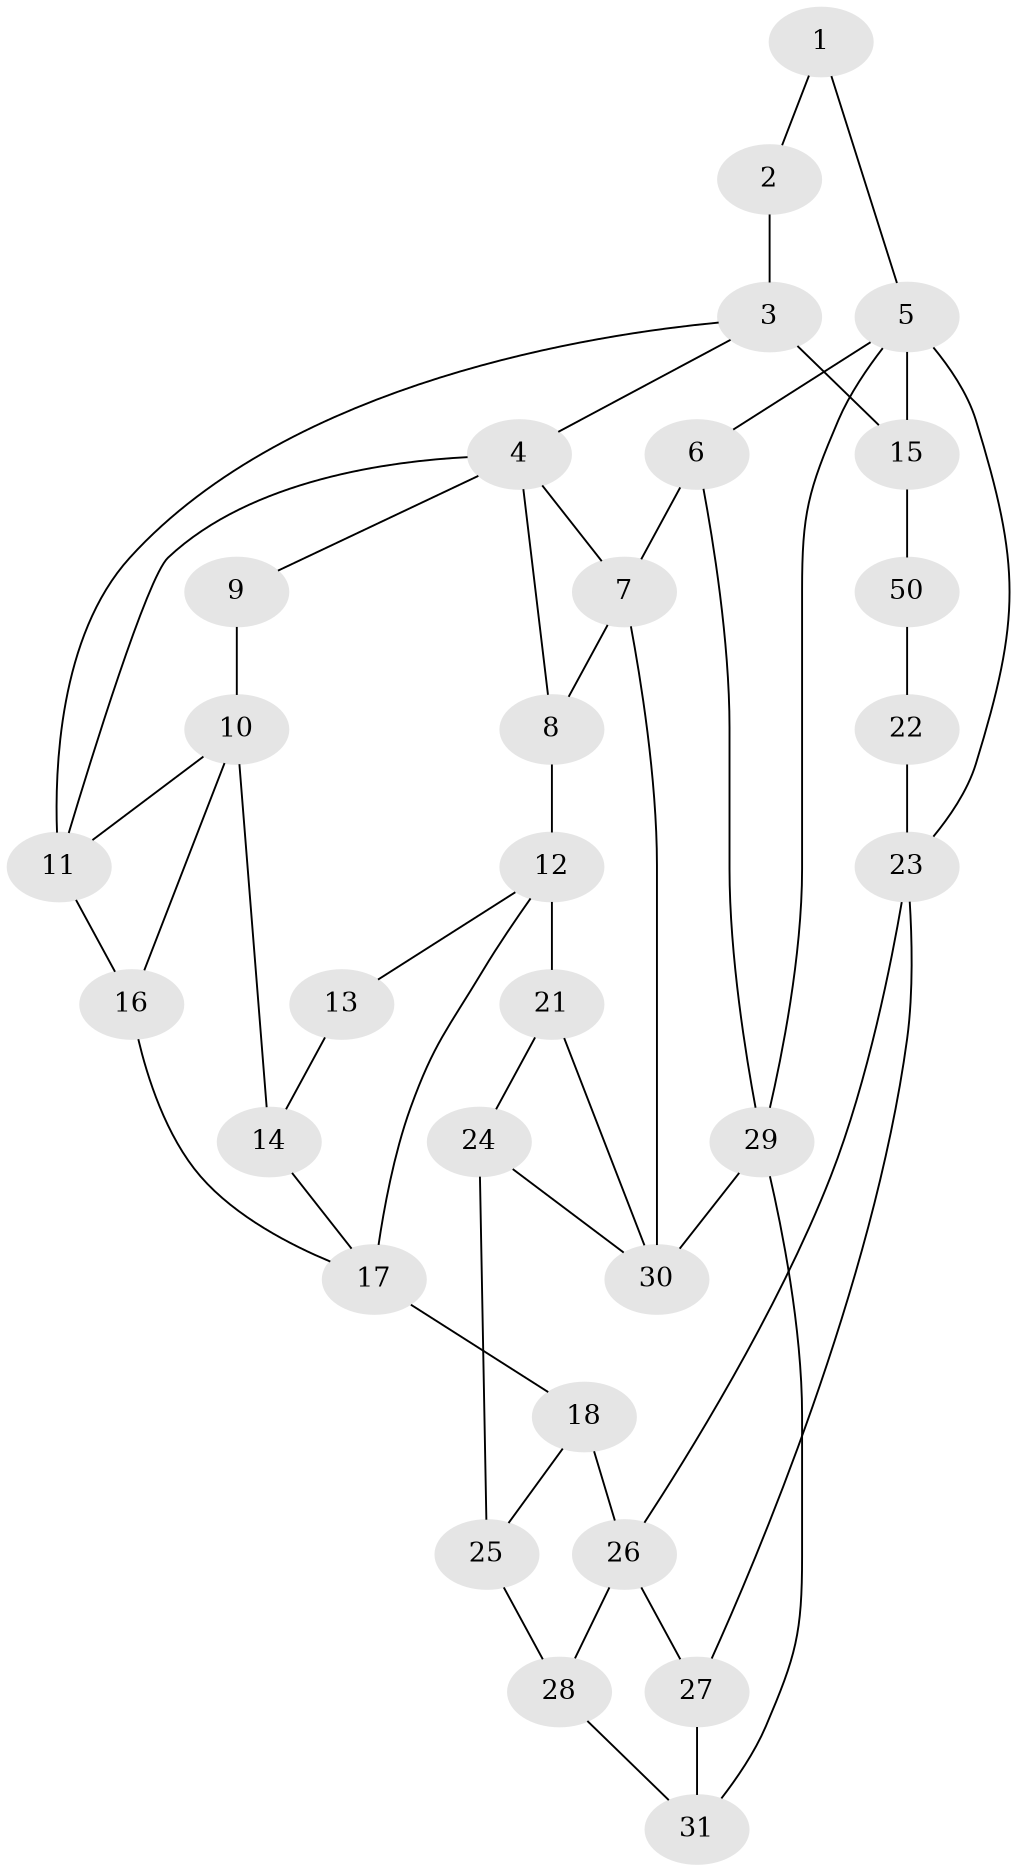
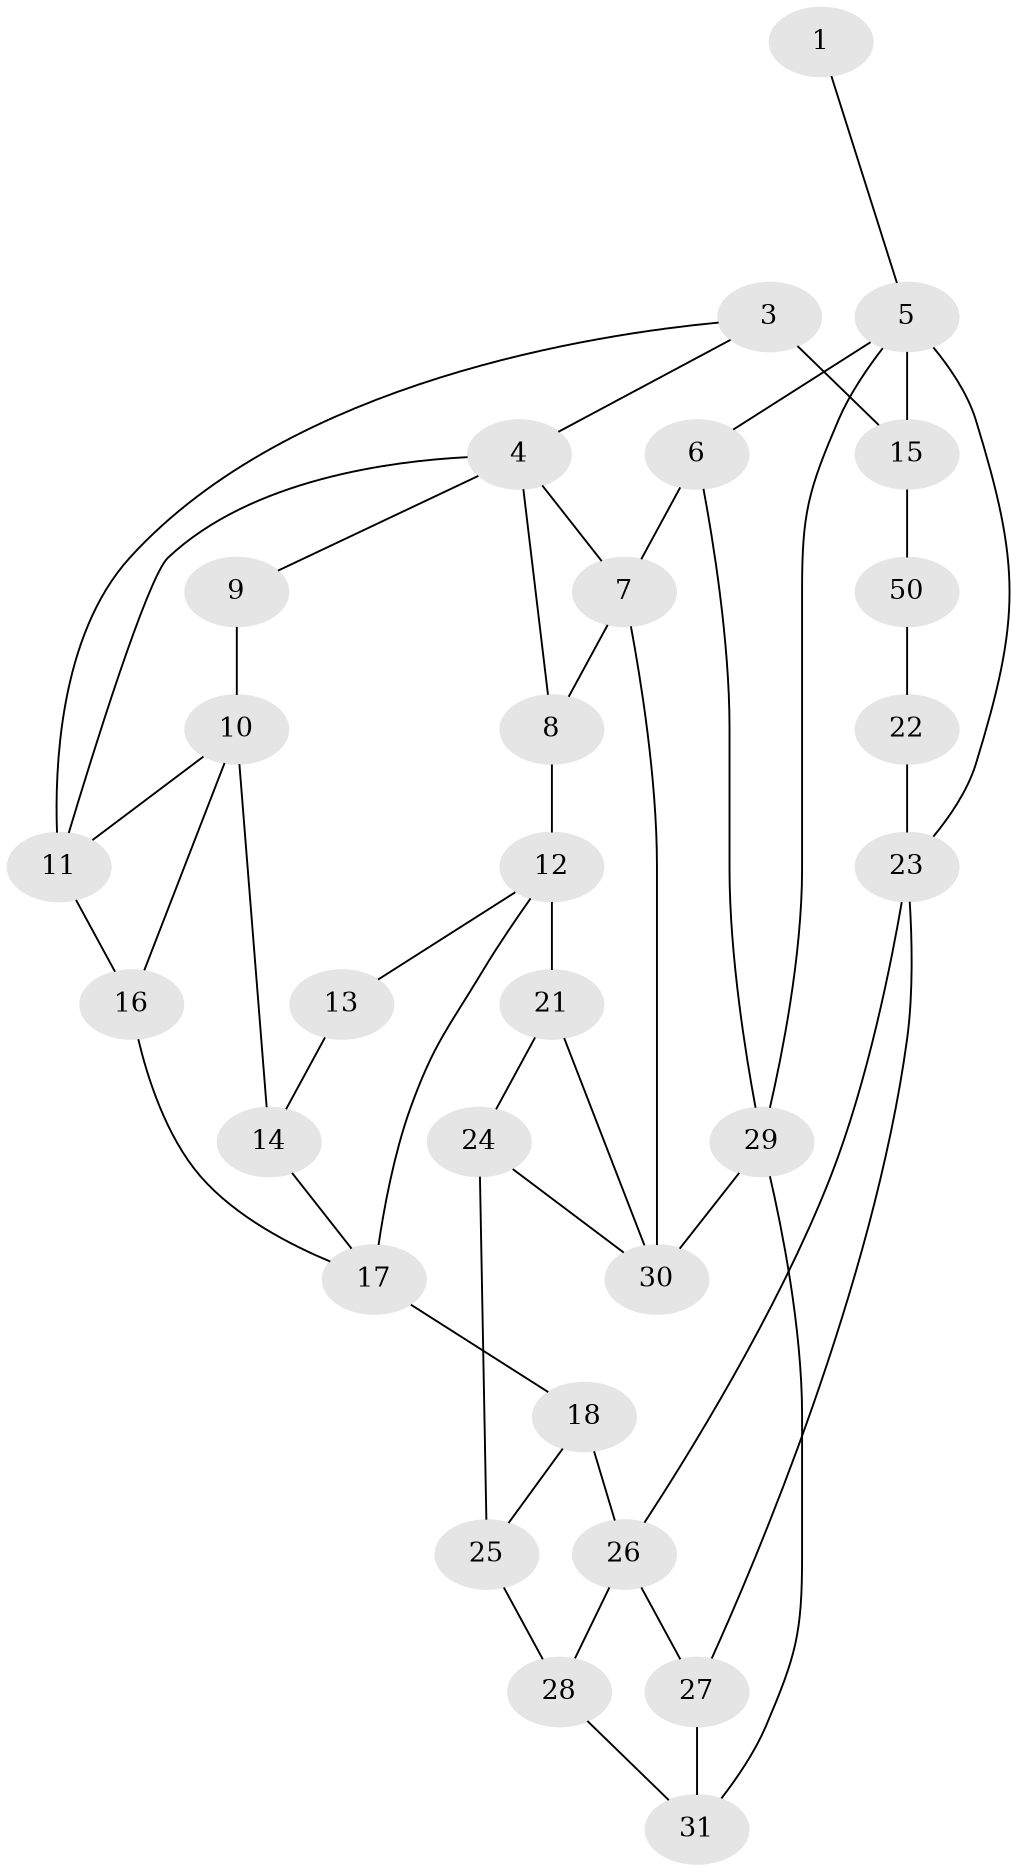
node "2": removed
